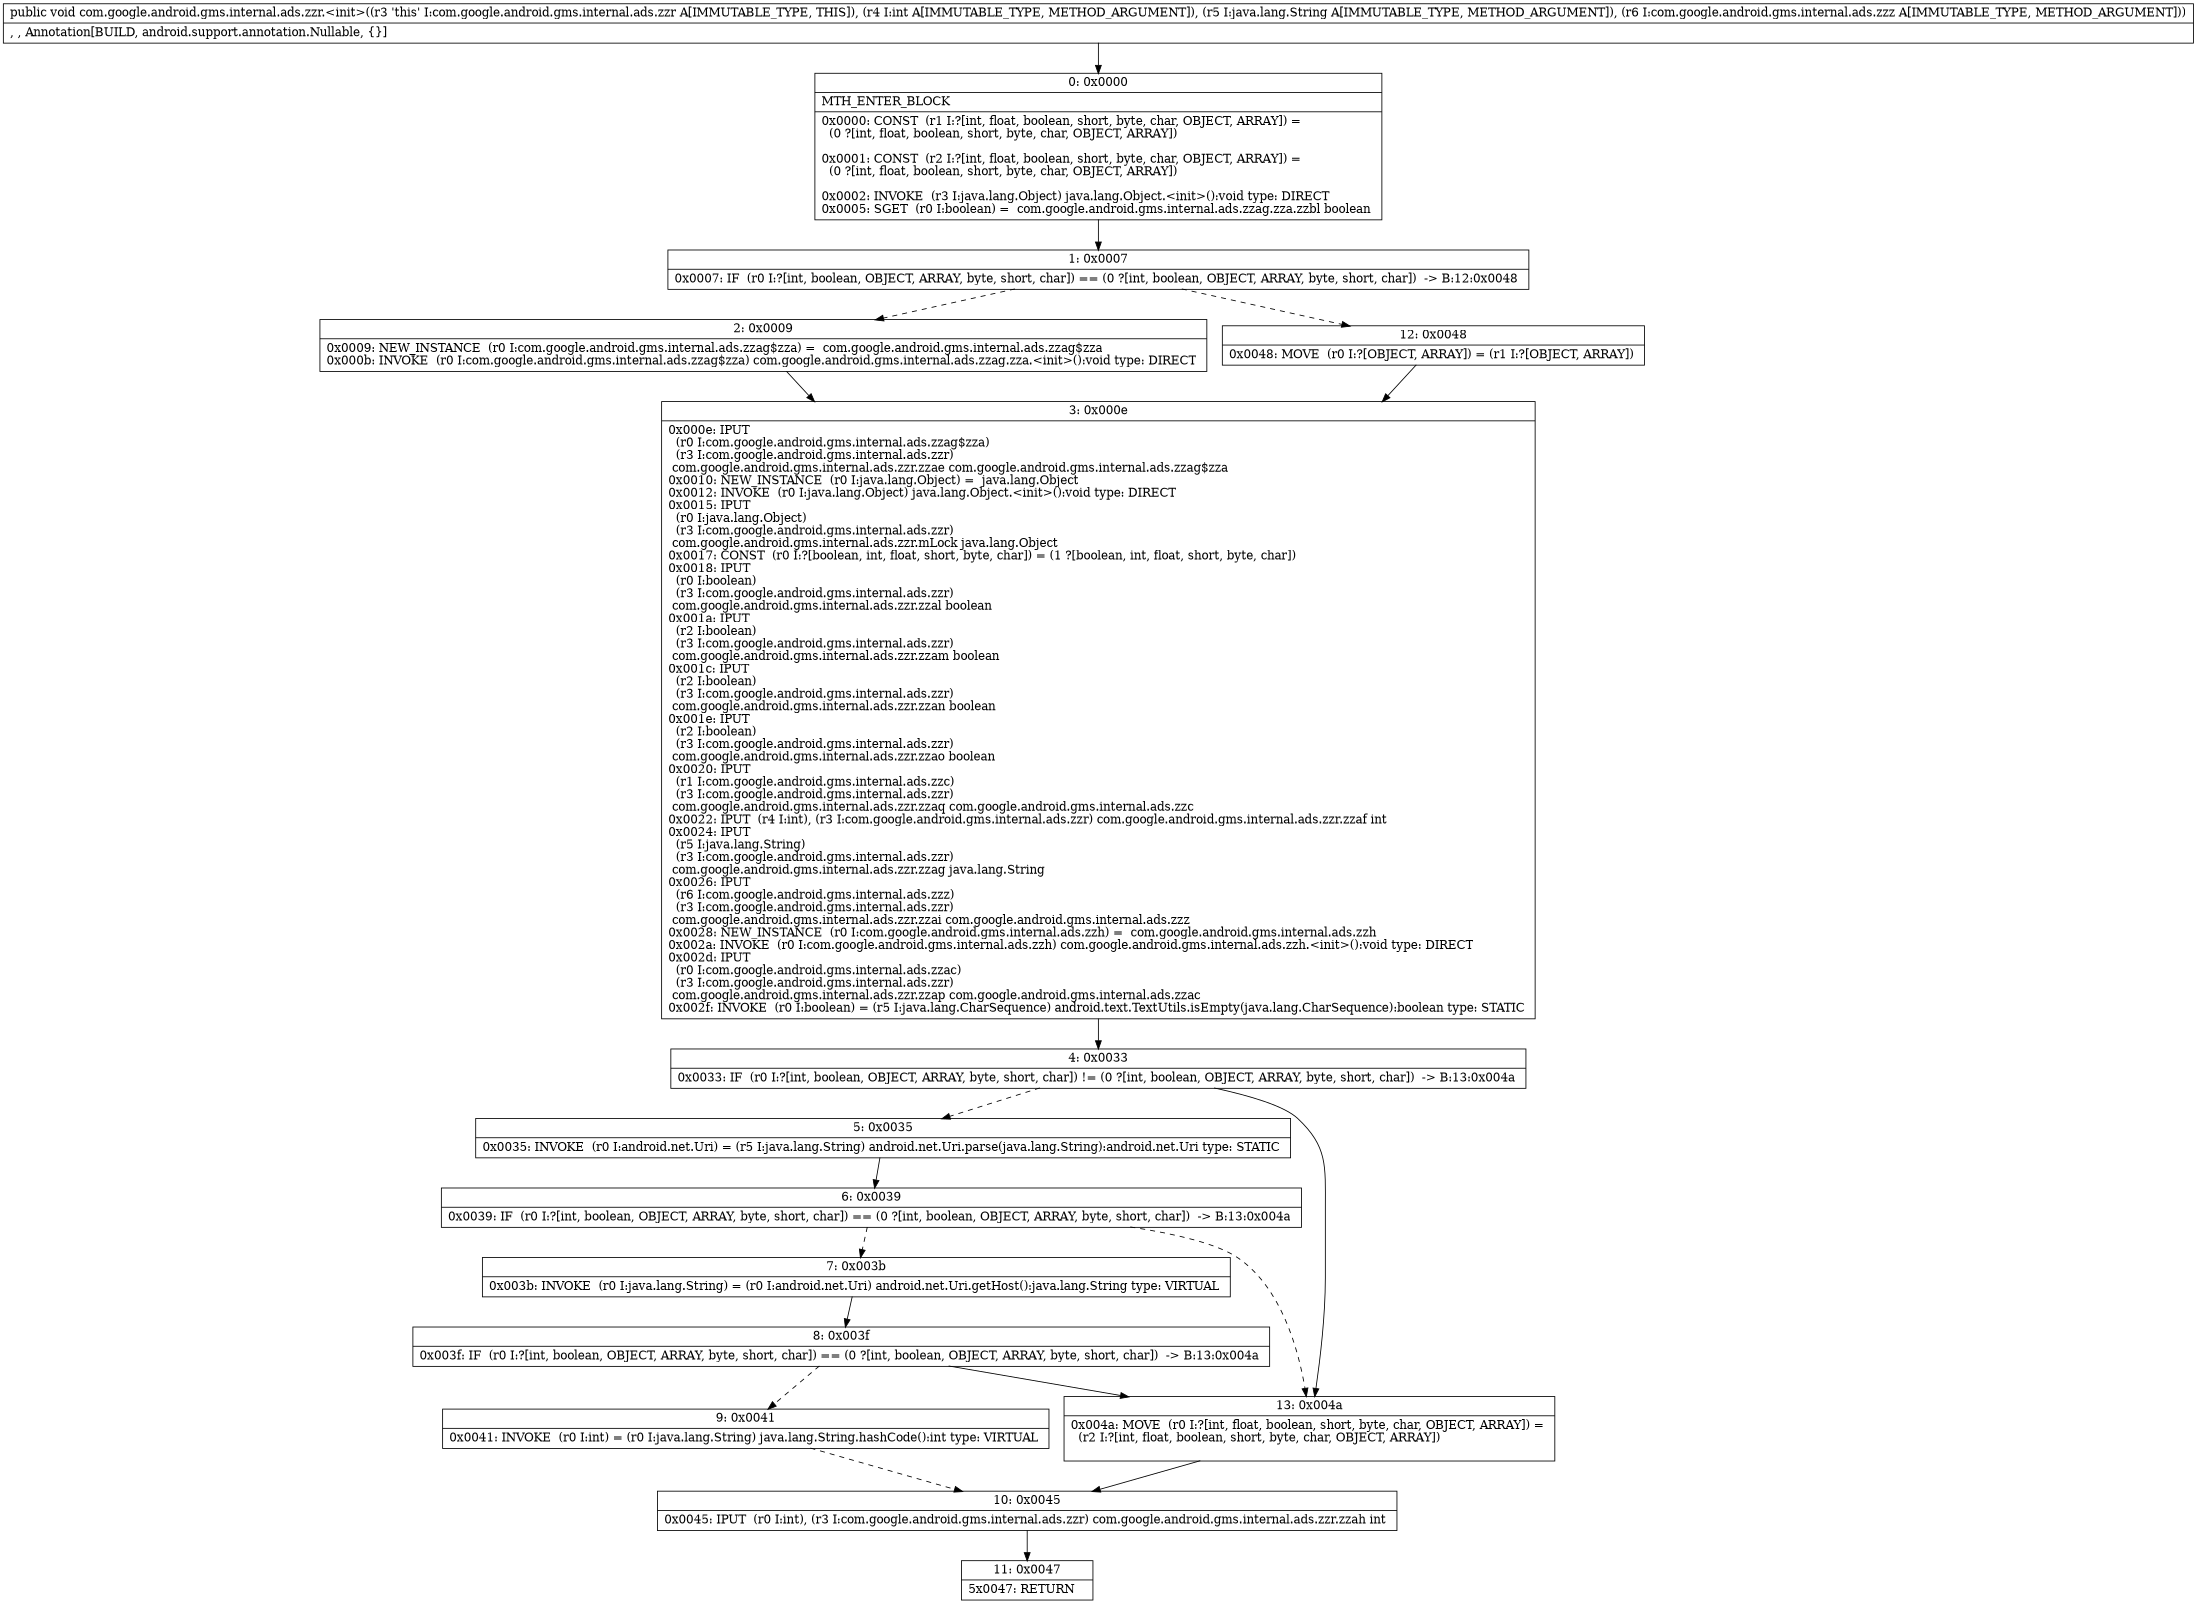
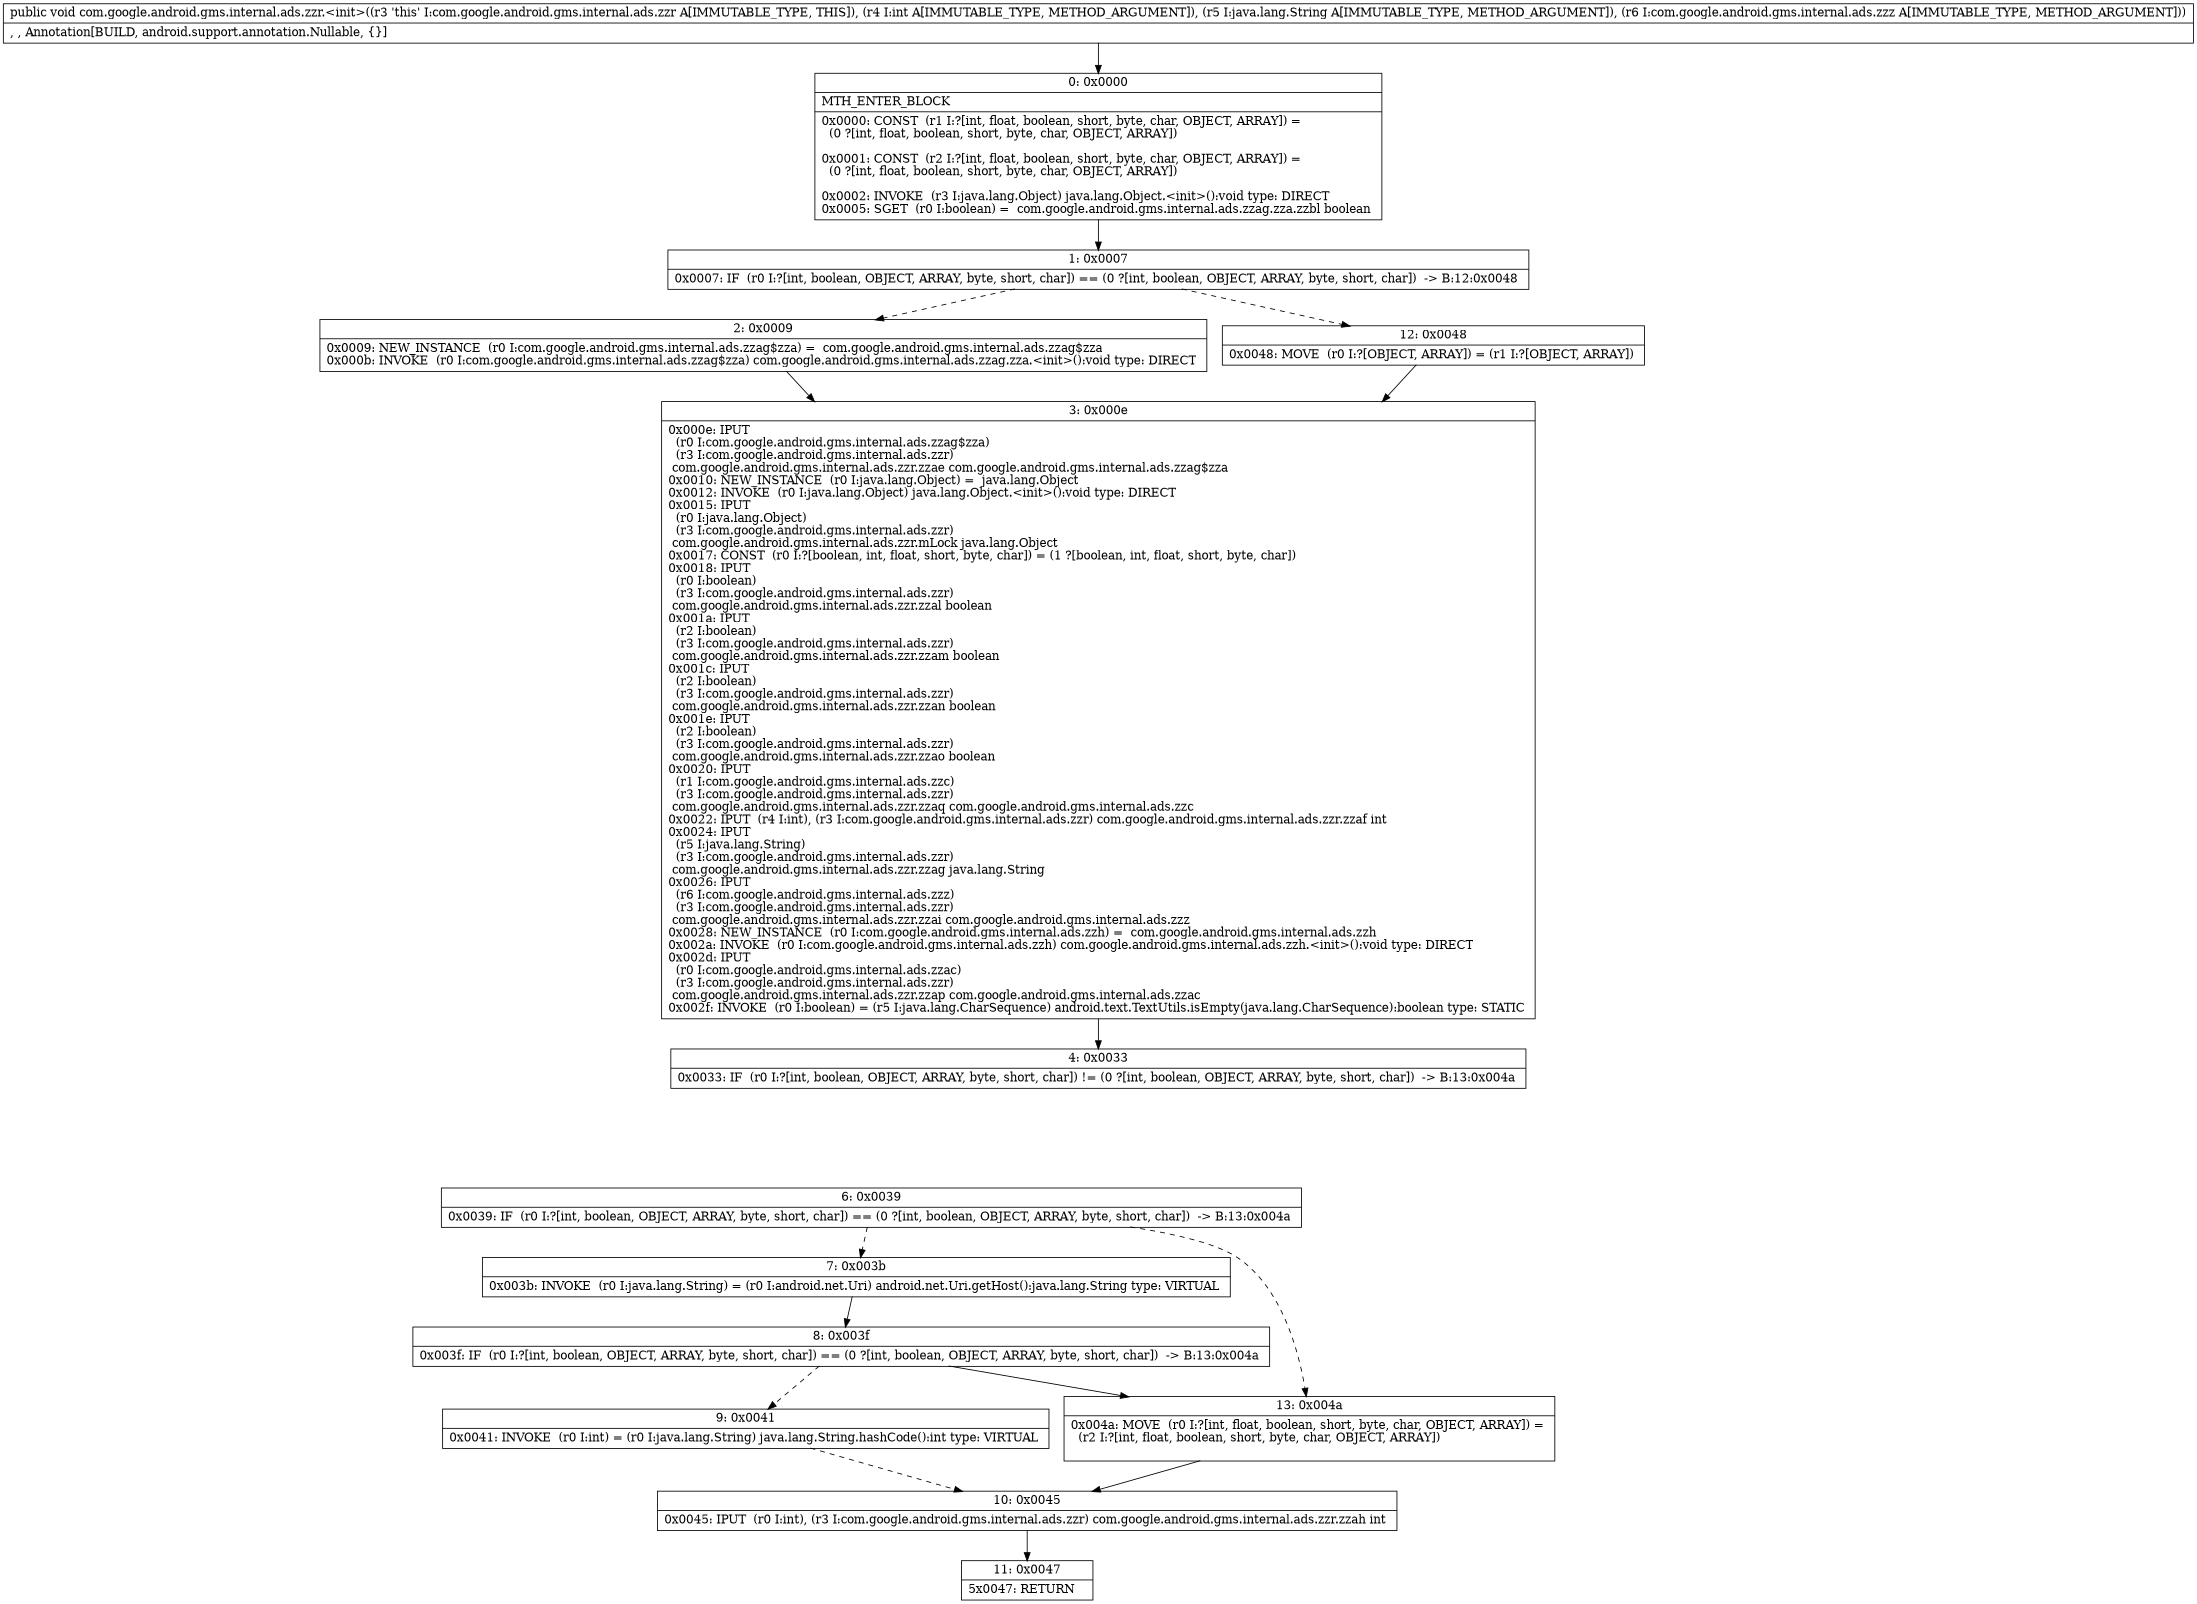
node "5: 0x0035": removed
edge "4: 0x0033" -> "13: 0x004a": removed
